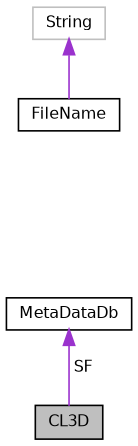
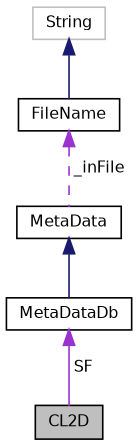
edge "FileName" -> "String": color darkorchid3 -> midnightblue
node "MetaData": added
node "CL3D": label "CL3D" -> "CL2D"
